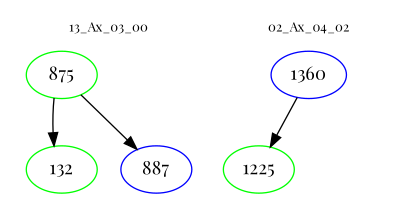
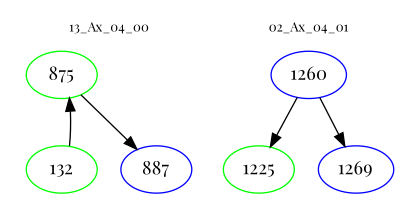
cluster "13_Ax_03_00": label "13_Ax_03_00" -> "13_Ax_04_00"
cluster "02_Ax_04_02": label "02_Ax_04_02" -> "02_Ax_04_01"
node "1360": label "1360" -> "1260"
edge "875" -> "132": reversed
node "1269": added
